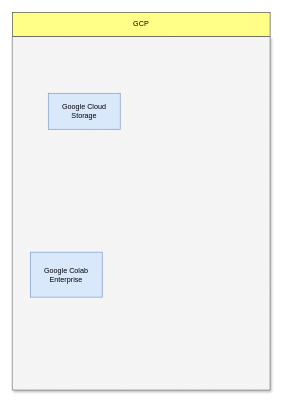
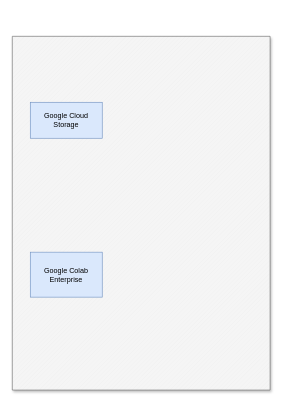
node "GCP": removed
node "Google Cloud Storage": moved (84, 111) -> (66, 120)
